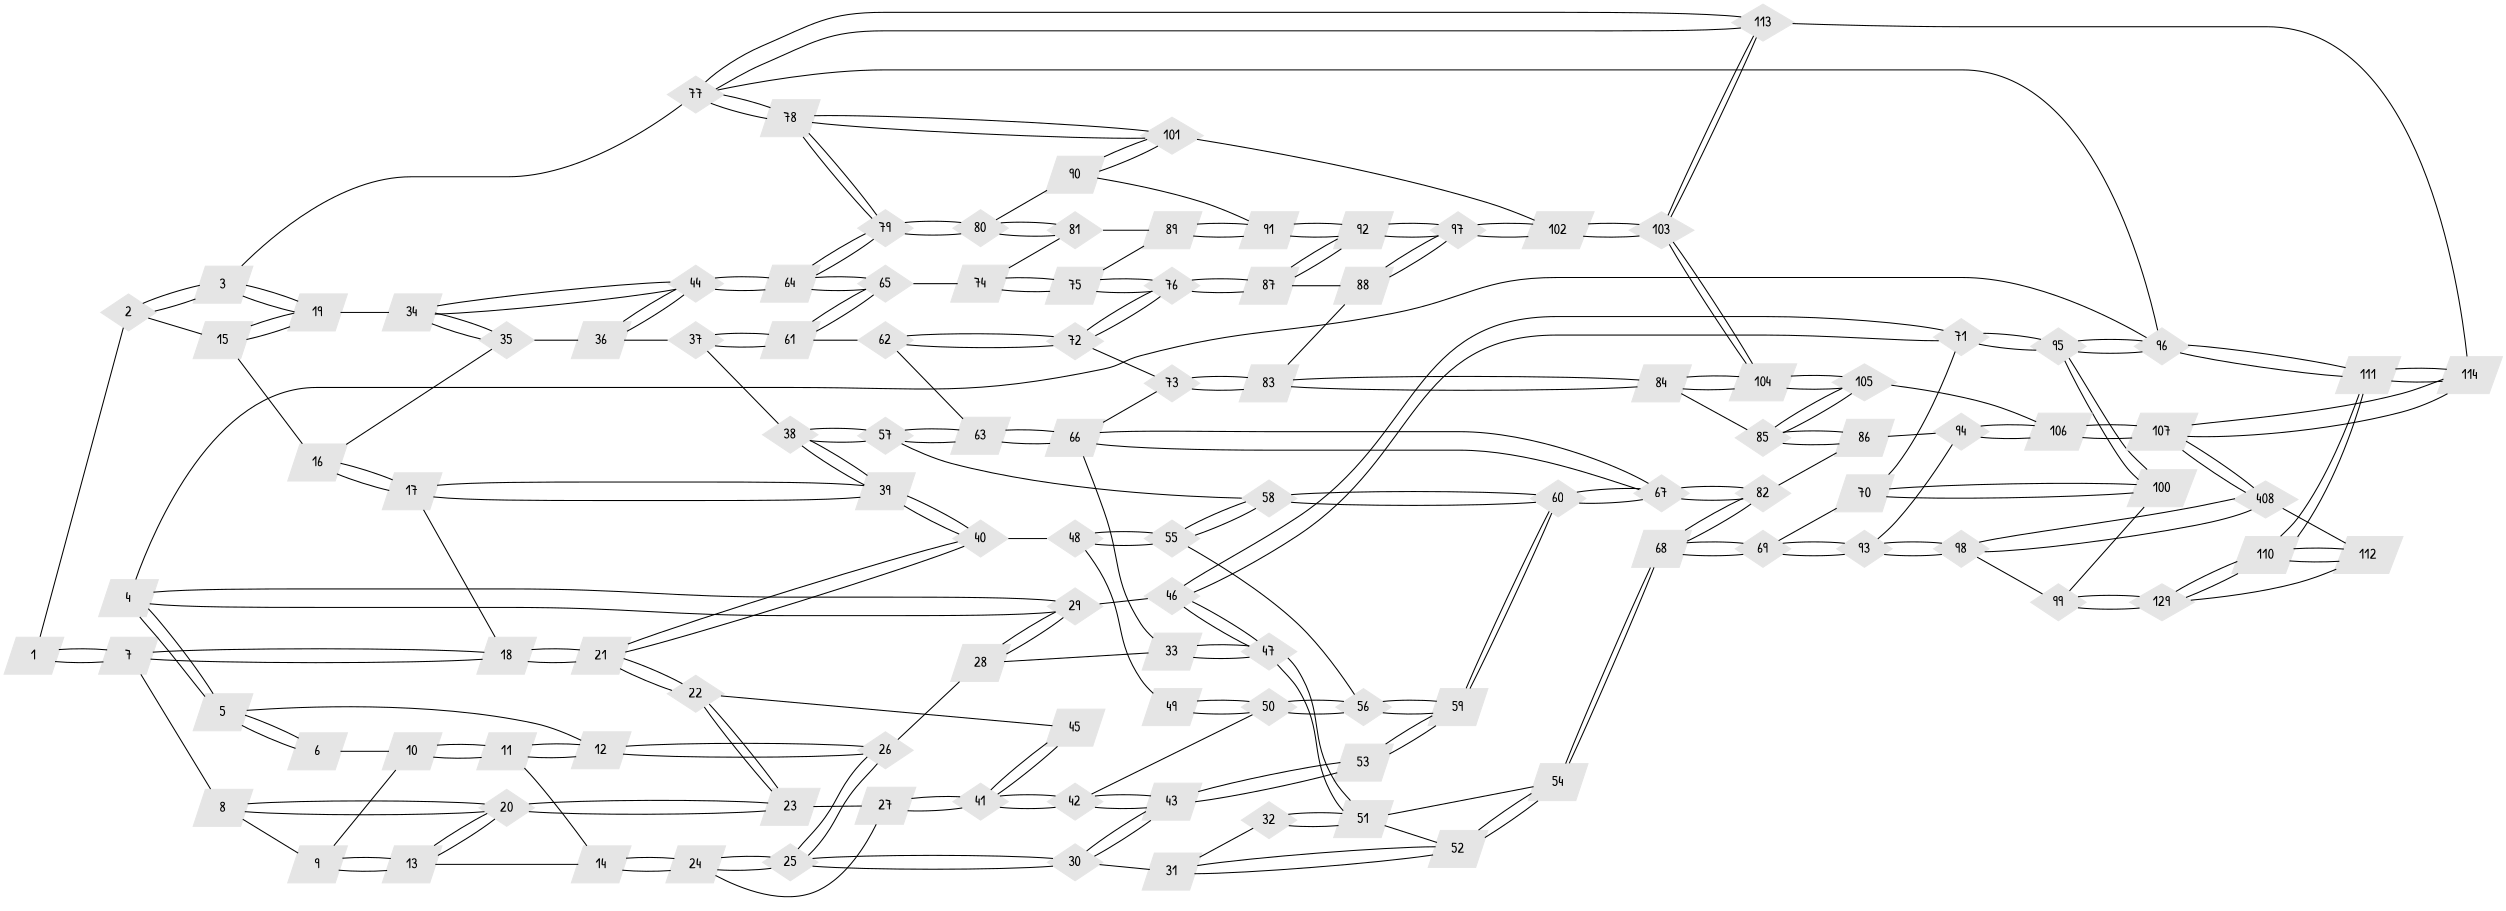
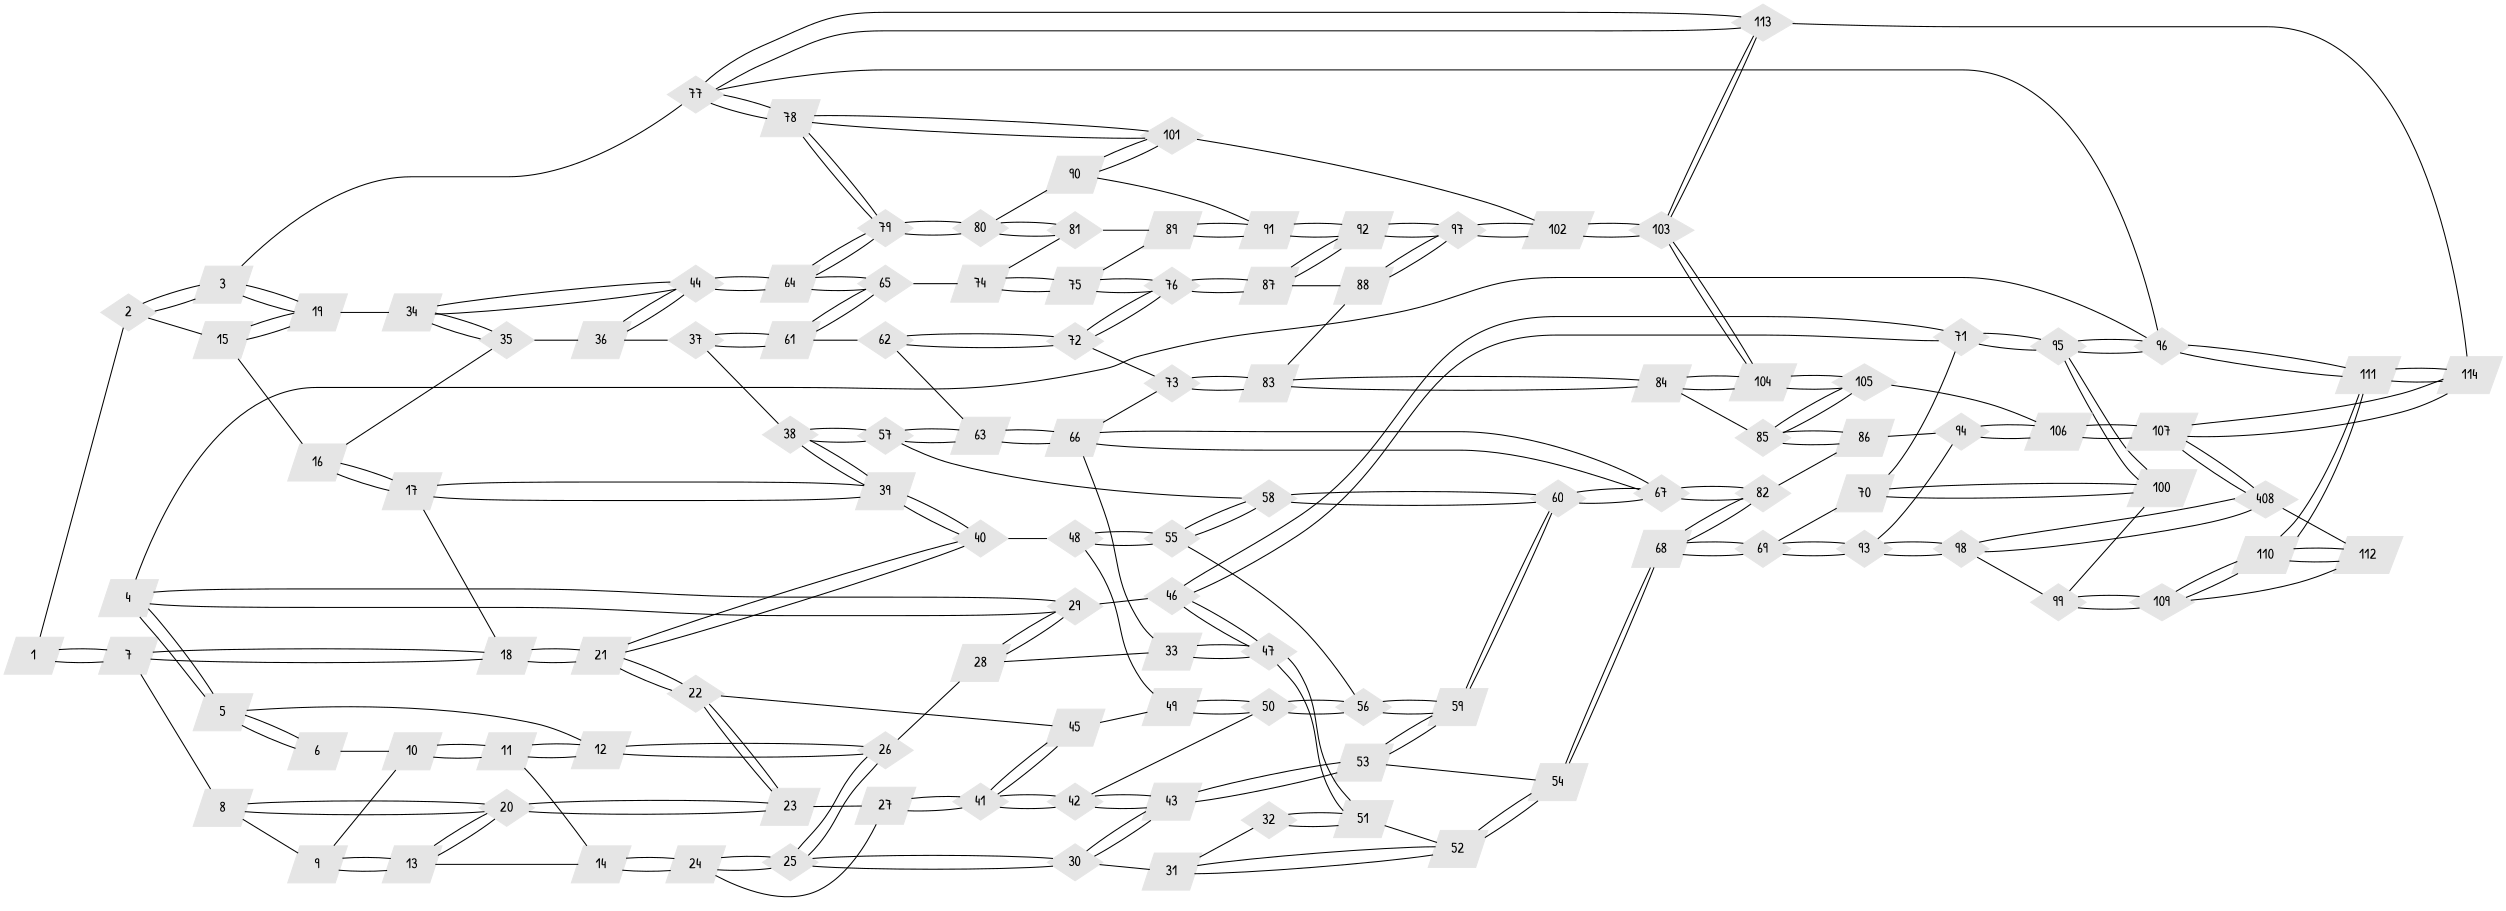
node "129": label "129" -> "109"
edge "49" -- "45": added
edge "54" -- "51": now "54" -- "53"
